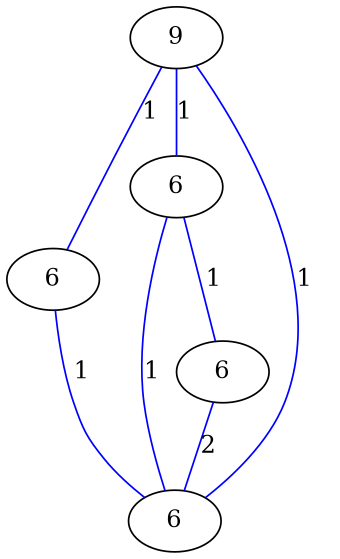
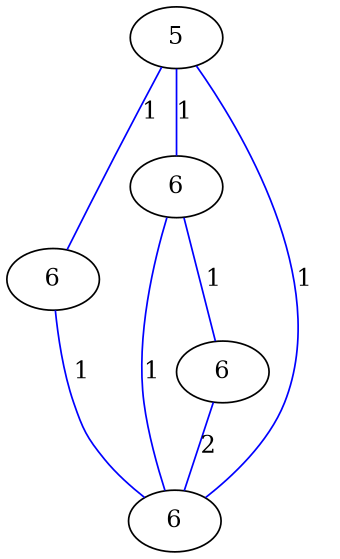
node "9": label "9" -> "5"
